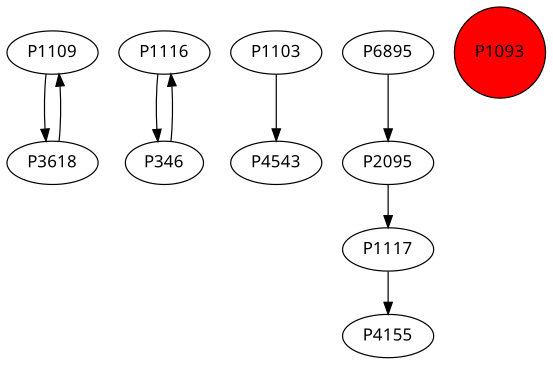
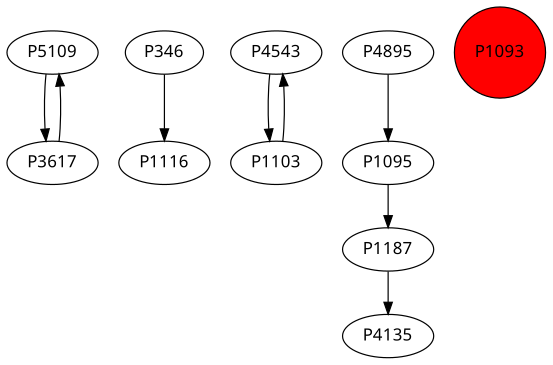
node "P1109": label "P1109" -> "P5109"
node "P6895": label "P6895" -> "P4895"
edge "P4543" -> "P1103": added
edge "P1116" -> "P346": removed
node "P3618": label "P3618" -> "P3617"
node "P2095": label "P2095" -> "P1095"
node "P1117": label "P1117" -> "P1187"
node "P4155": label "P4155" -> "P4135"
